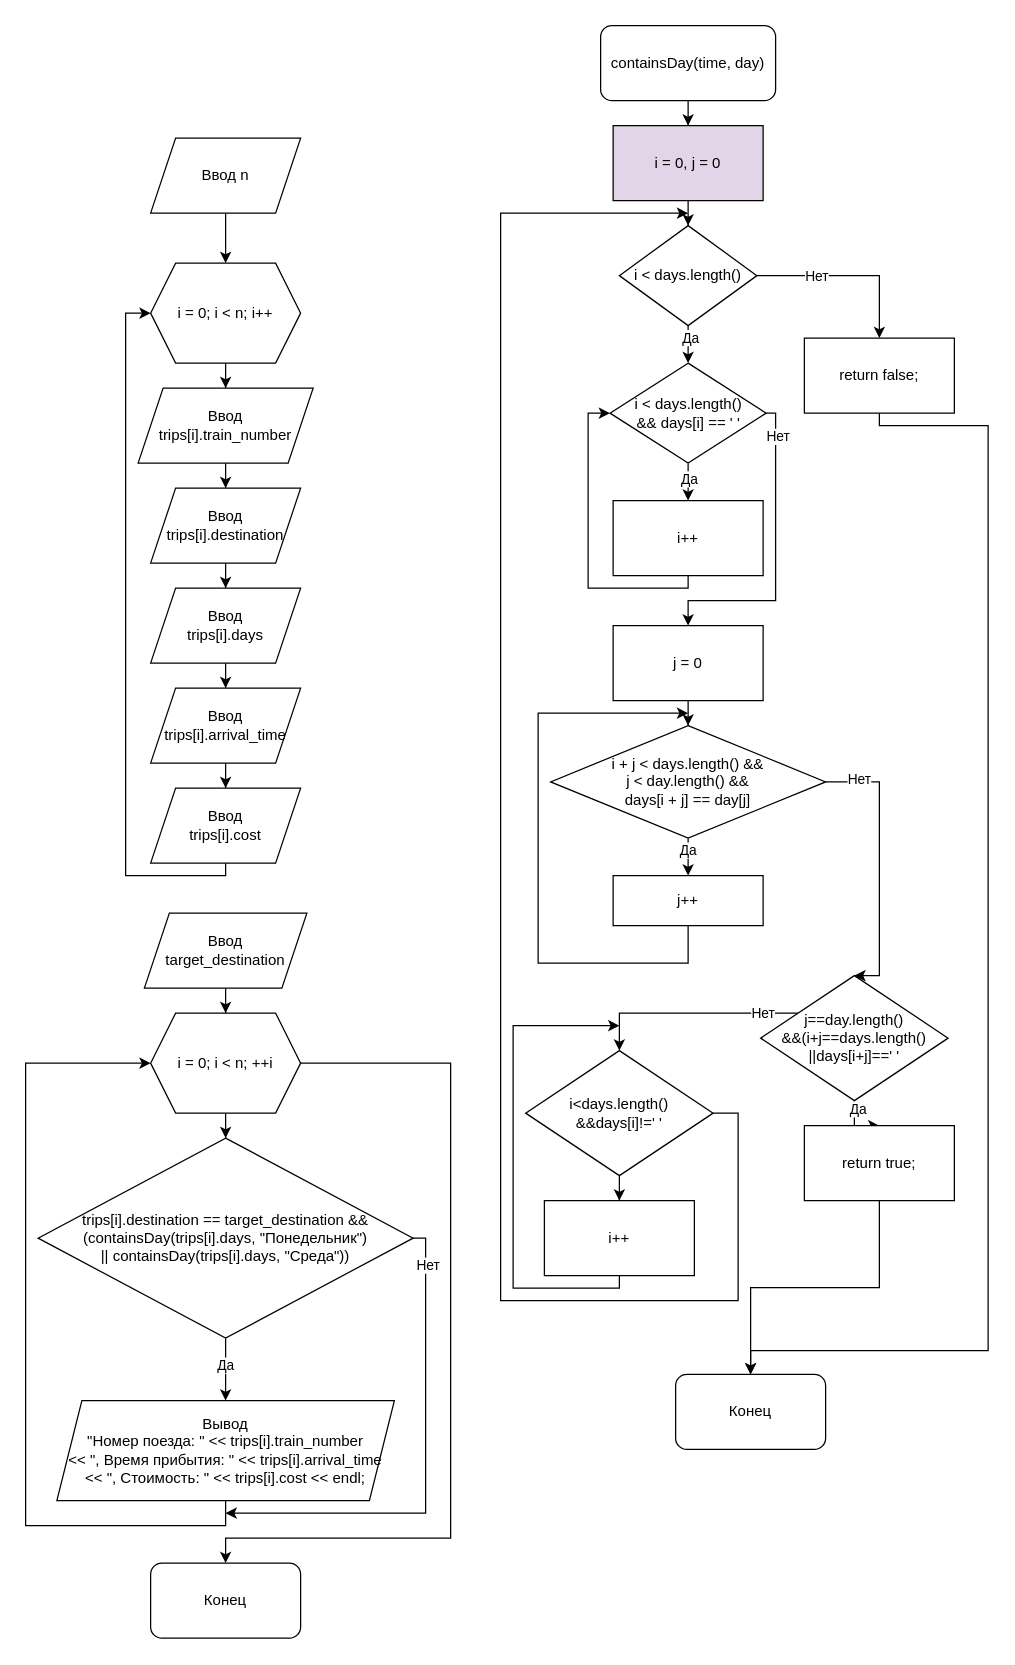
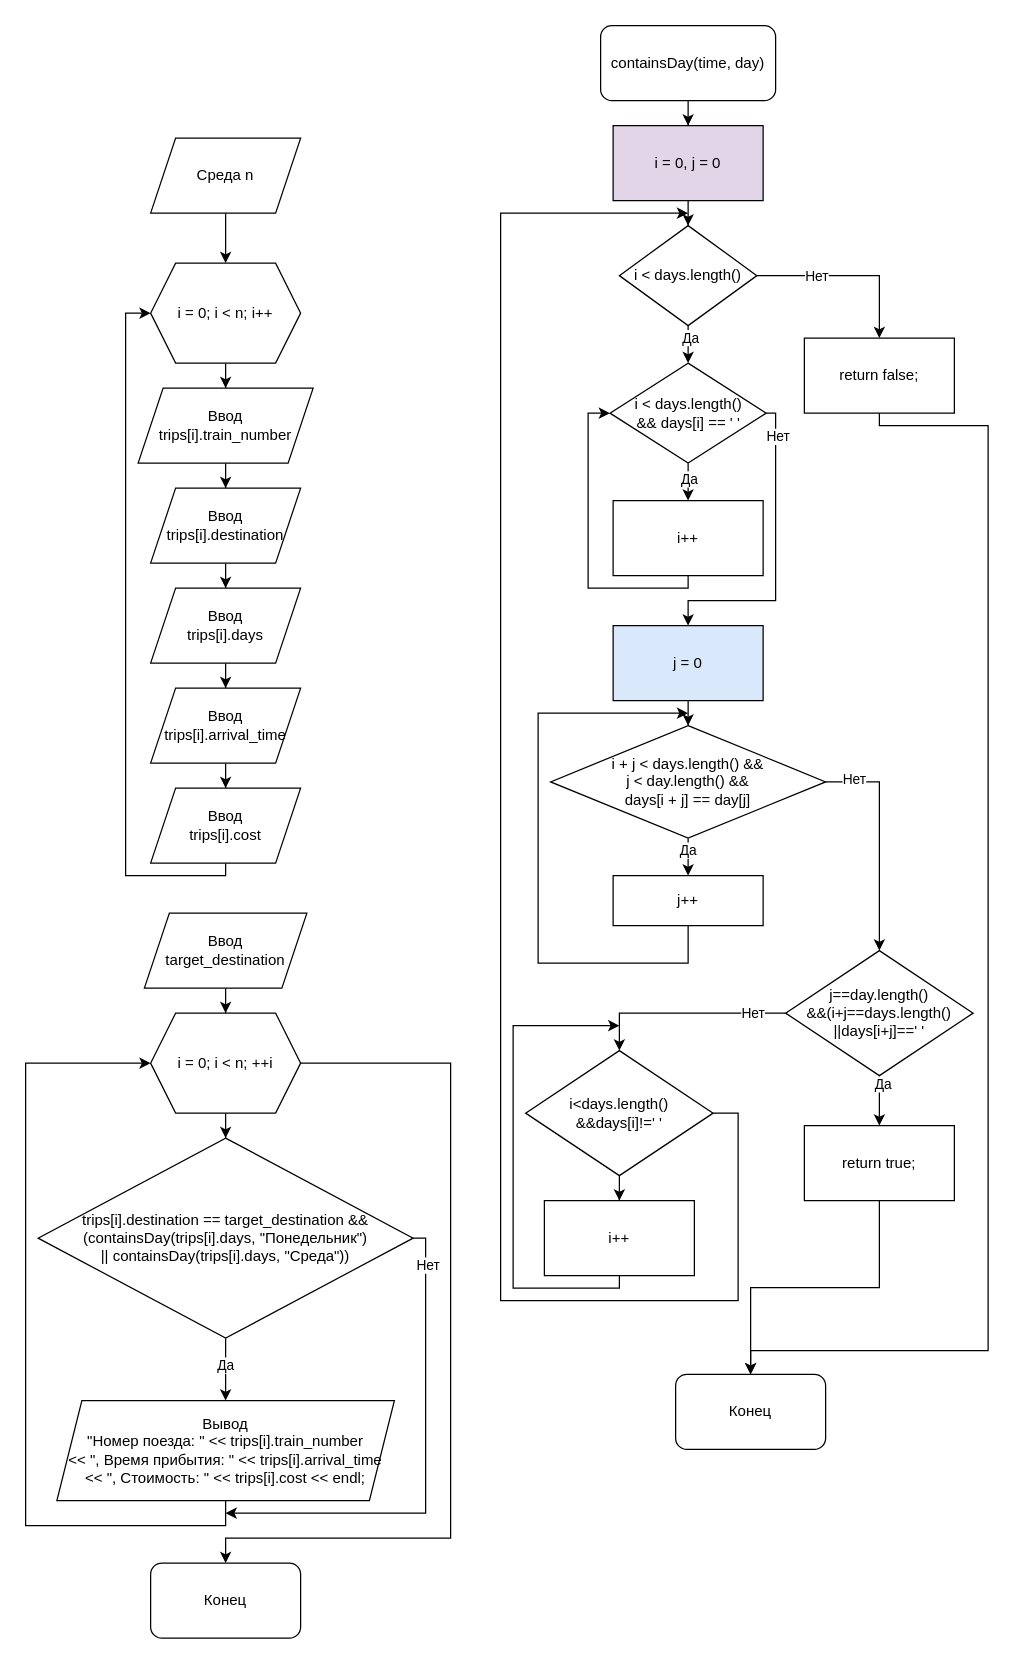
node "Ввод n": label "Ввод n" -> "Среда n"
node "j = 0": fillcolor #ffffff -> #dae8fc
node "j==day.length() &&(i+j==days.length() ||days[i+j]==' '": moved (854, 1038) -> (879, 1013)
